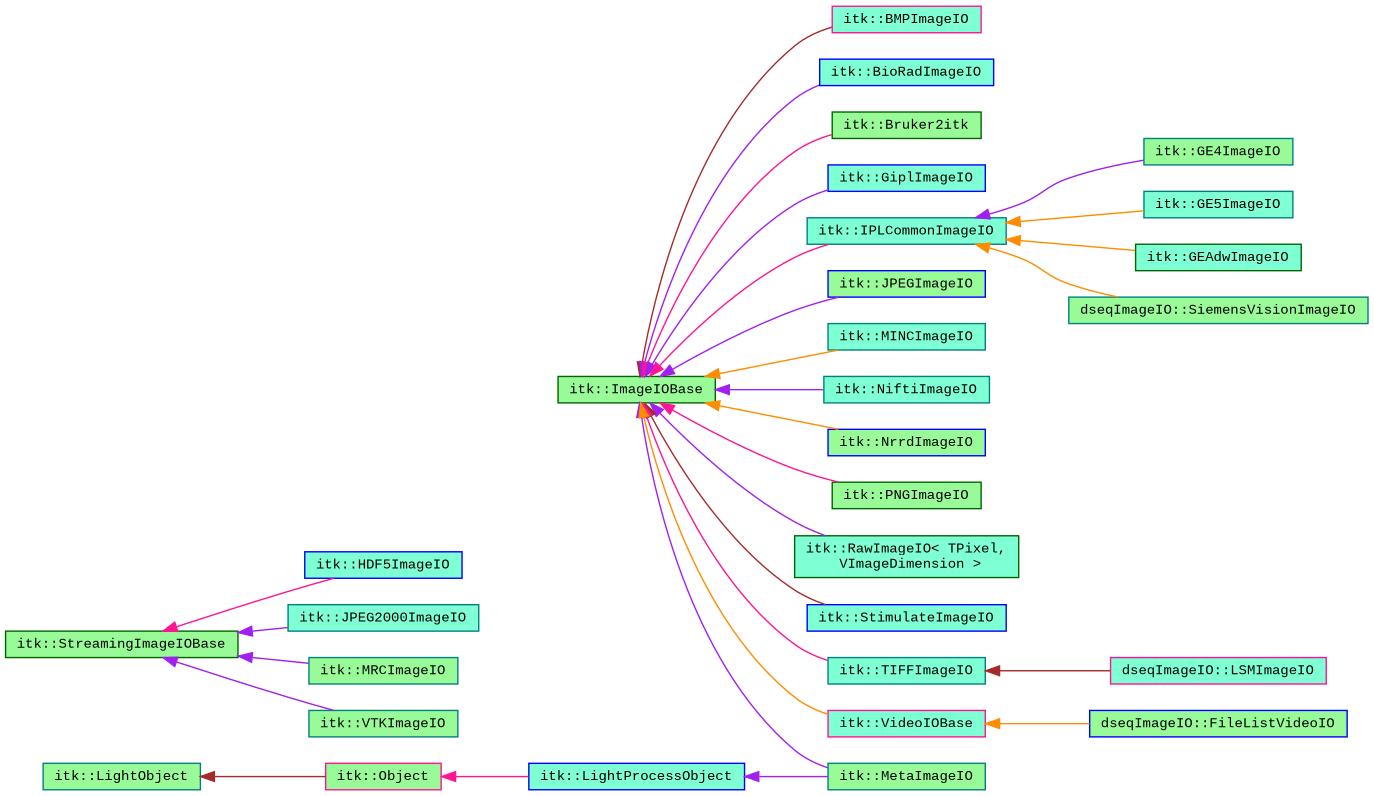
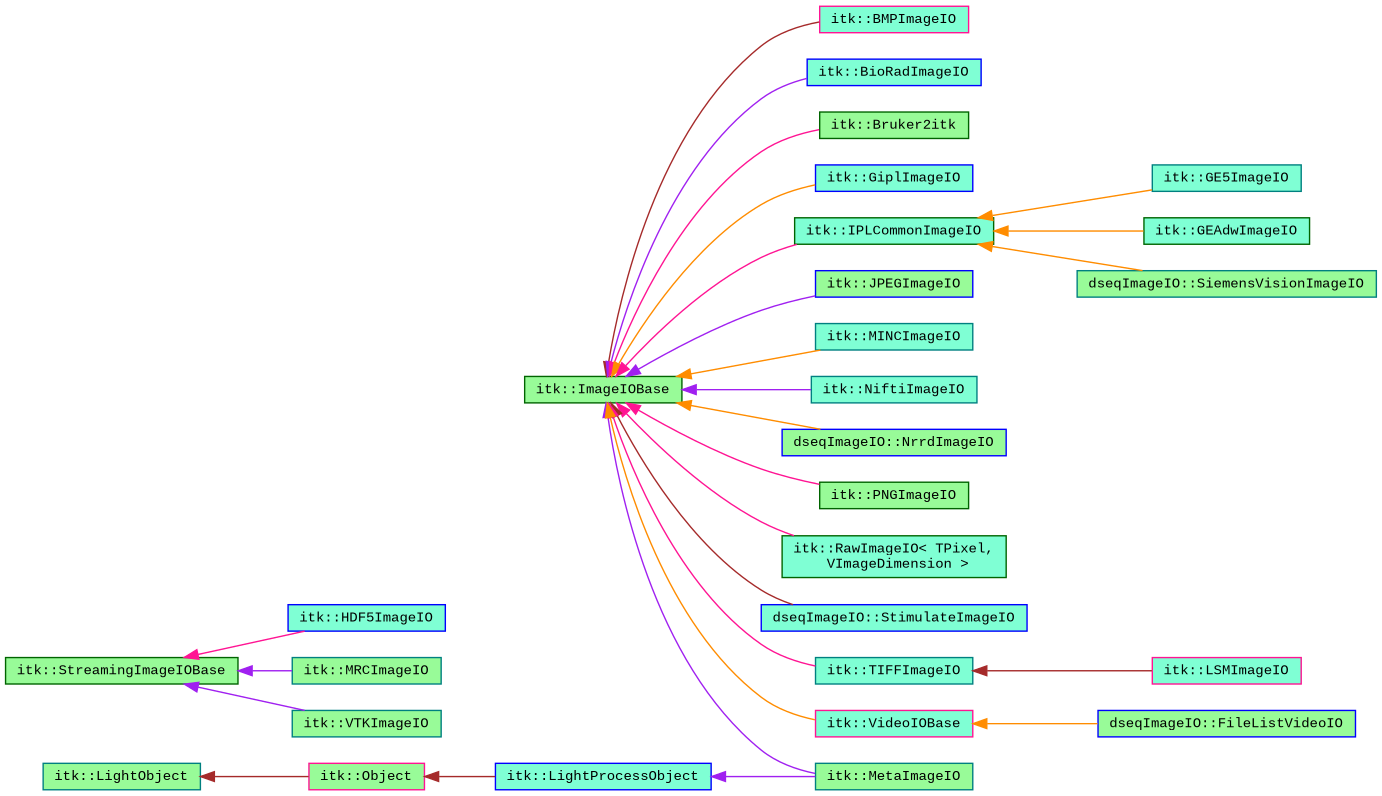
node "itk::GE4ImageIO": removed
node "itk::IPLCommonImageIO": color teal -> darkgreen
edge "itk::GiplImageIO" -> "itk::ImageIOBase": color purple -> darkorange
node "itk::NrrdImageIO": label "itk::NrrdImageIO" -> "dseqImageIO::NrrdImageIO"
edge "itk::RawImageIO< TPixel, VImageDimension >" -> "itk::ImageIOBase": color purple -> deeppink
node "itk::JPEG2000ImageIO": removed
node "itk::StimulateImageIO": label "itk::StimulateImageIO" -> "dseqImageIO::StimulateImageIO"
node "dseqImageIO::LSMImageIO": label "dseqImageIO::LSMImageIO" -> "itk::LSMImageIO"
edge "itk::LightProcessObject" -> "itk::Object": color deeppink -> brown
